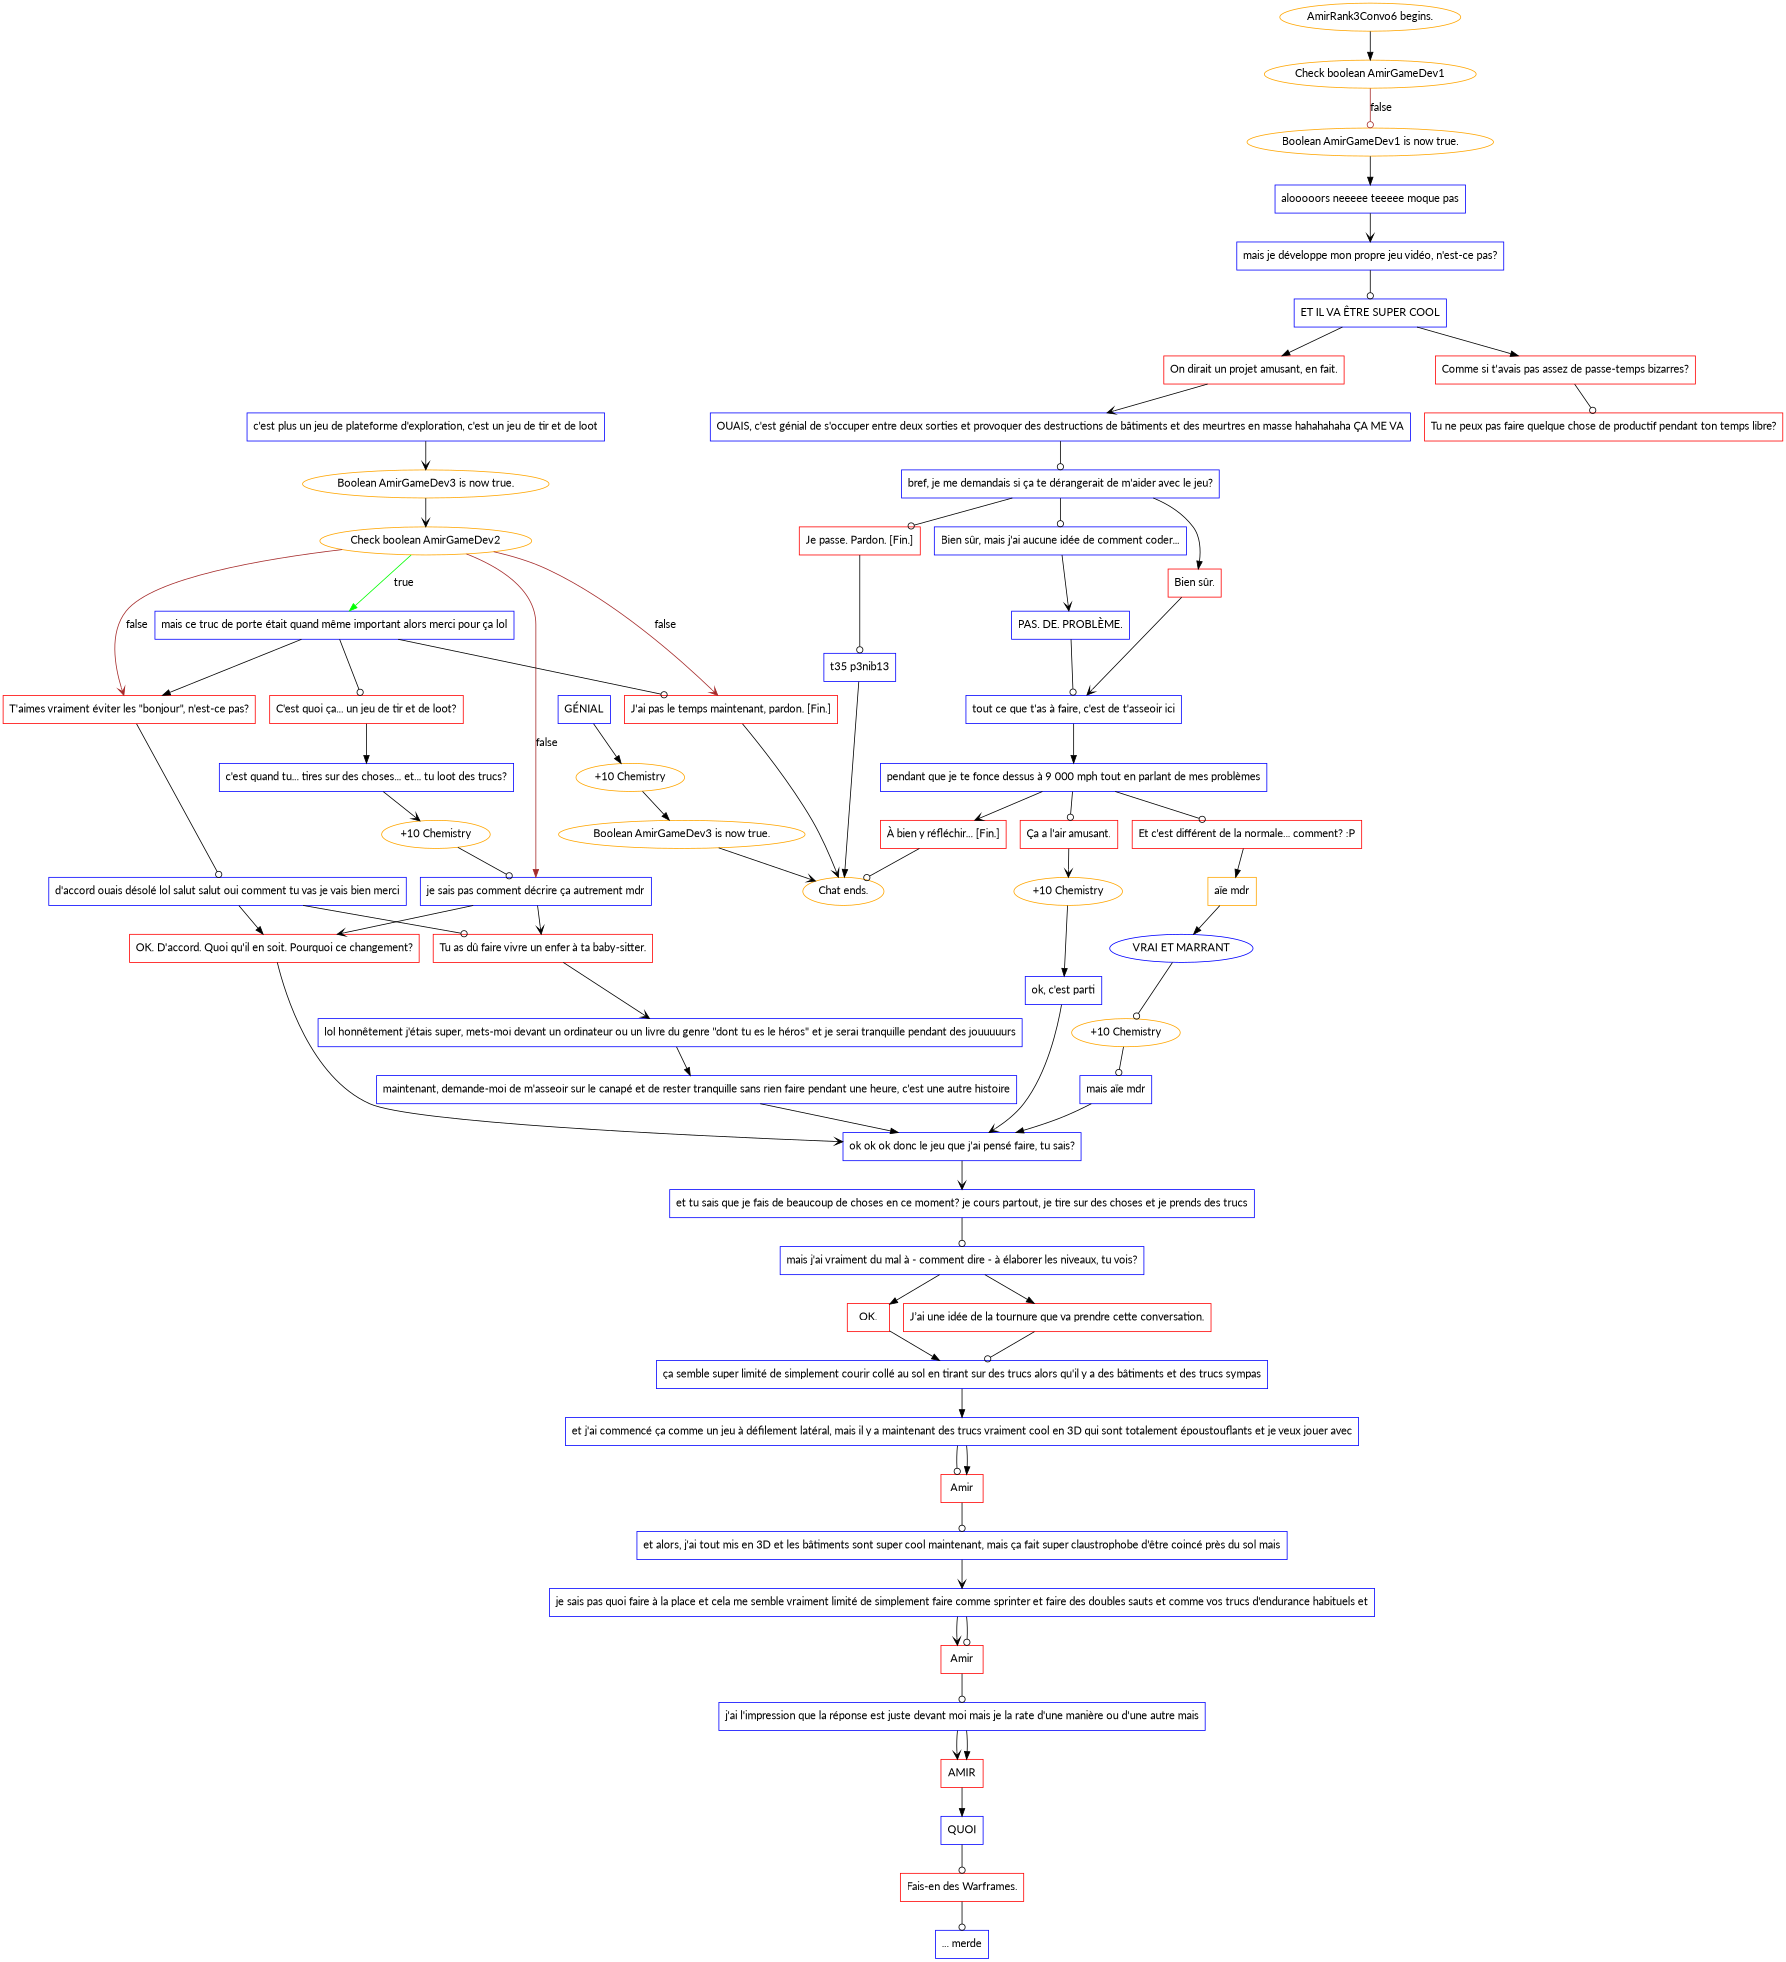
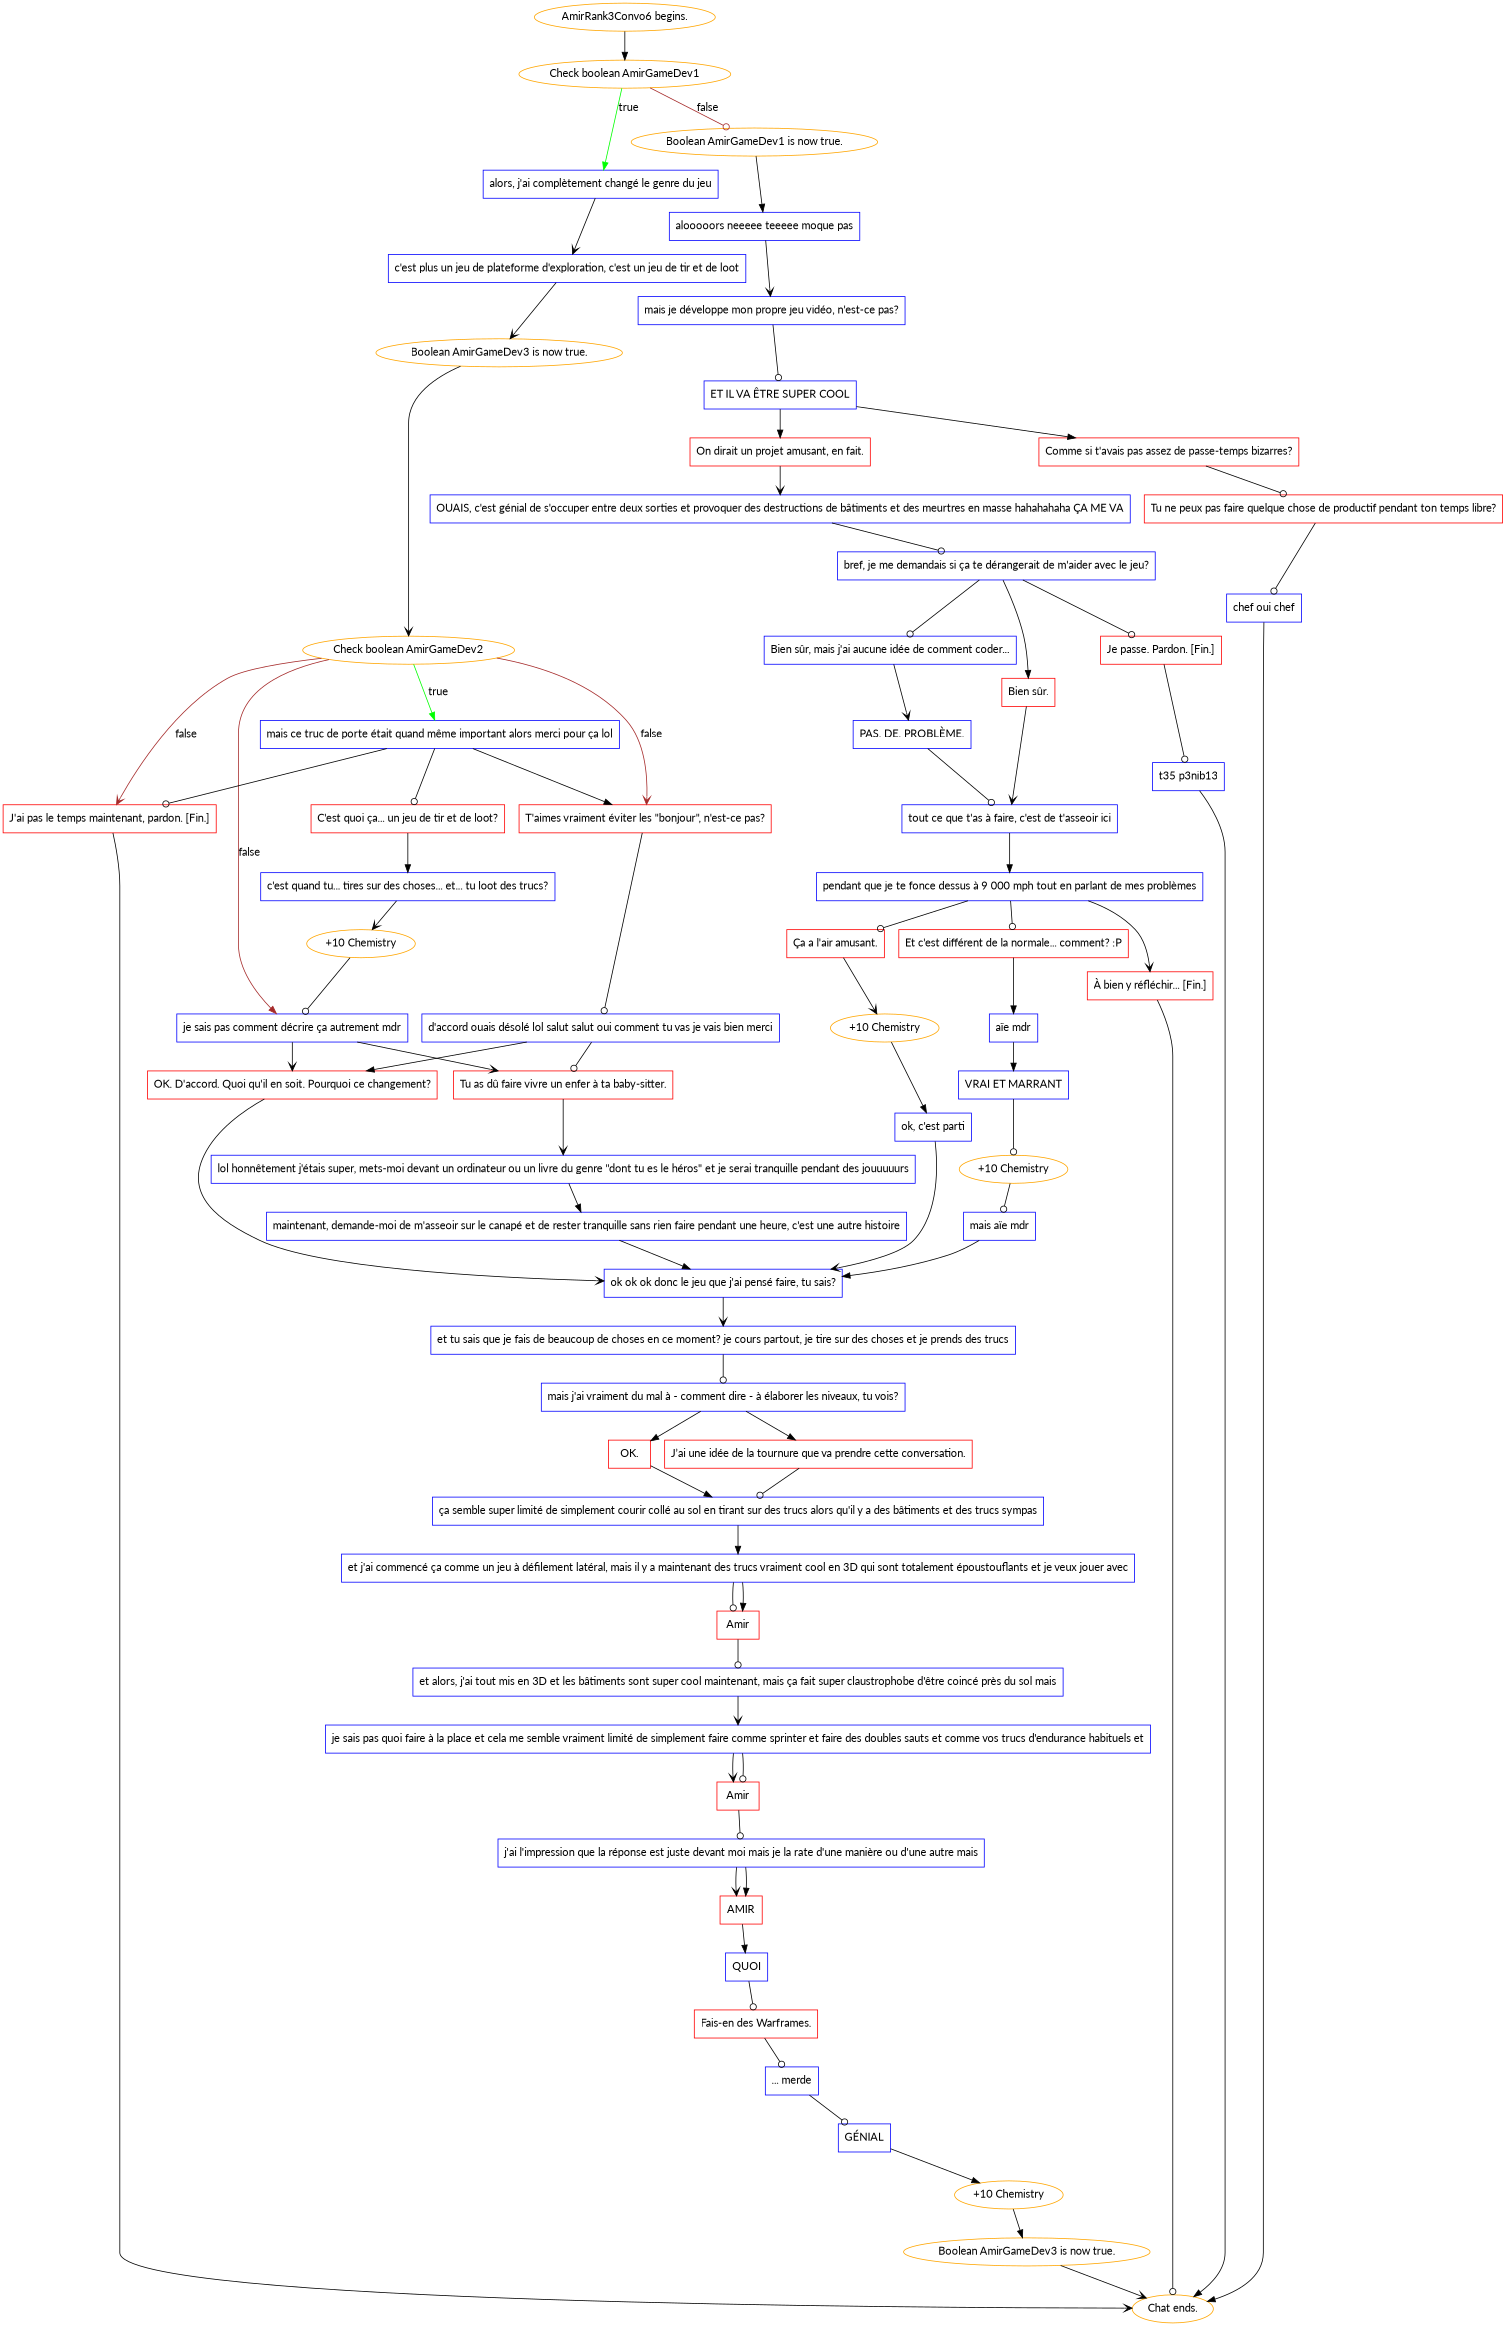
node "alors, j'ai complètement changé le genre du jeu": added
node "chef oui chef": added
node "aïe mdr": color orange -> blue
node "VRAI ET MARRANT": shape ellipse -> box
edge "... merde" -> "GÉNIAL": added
